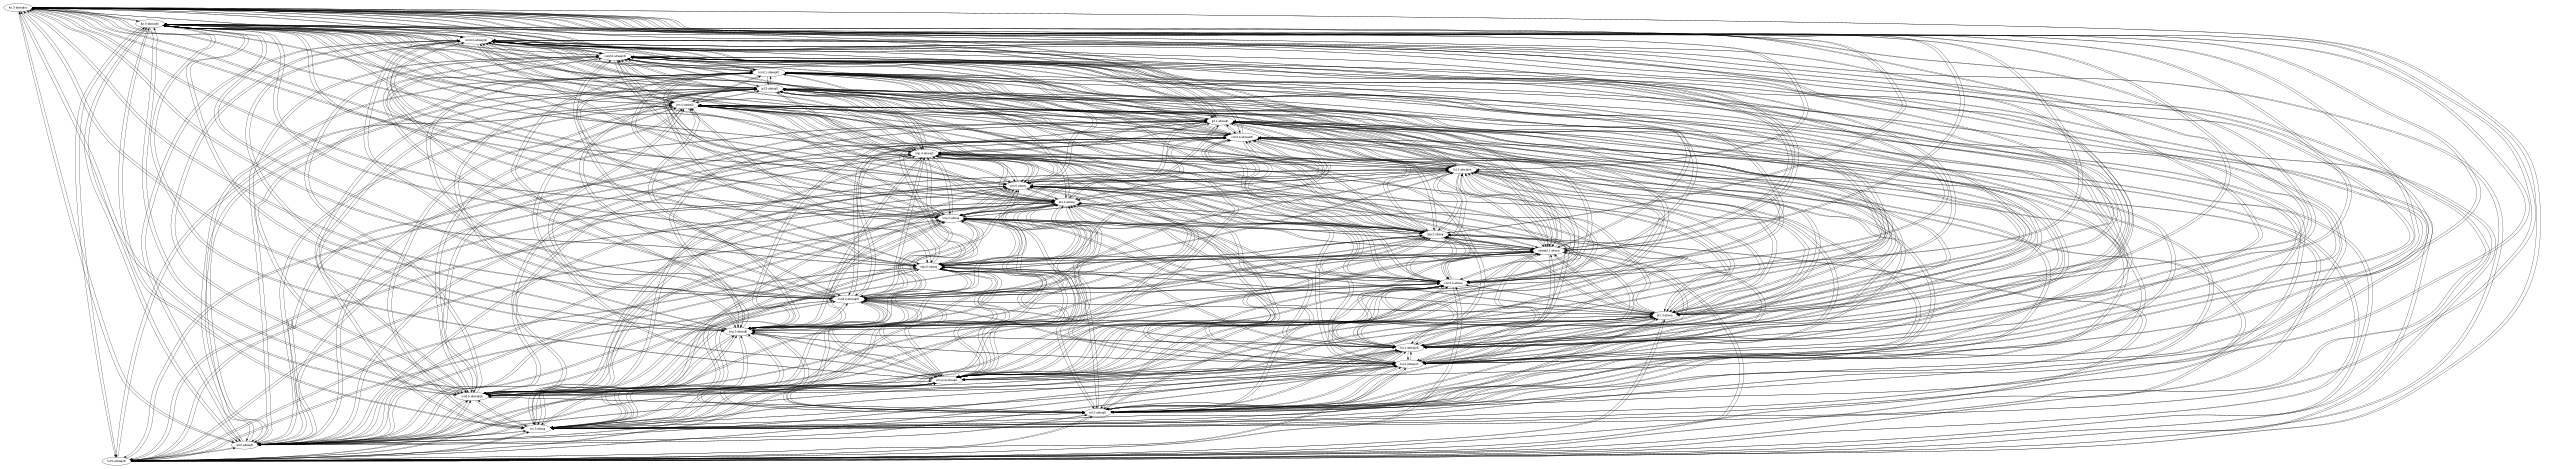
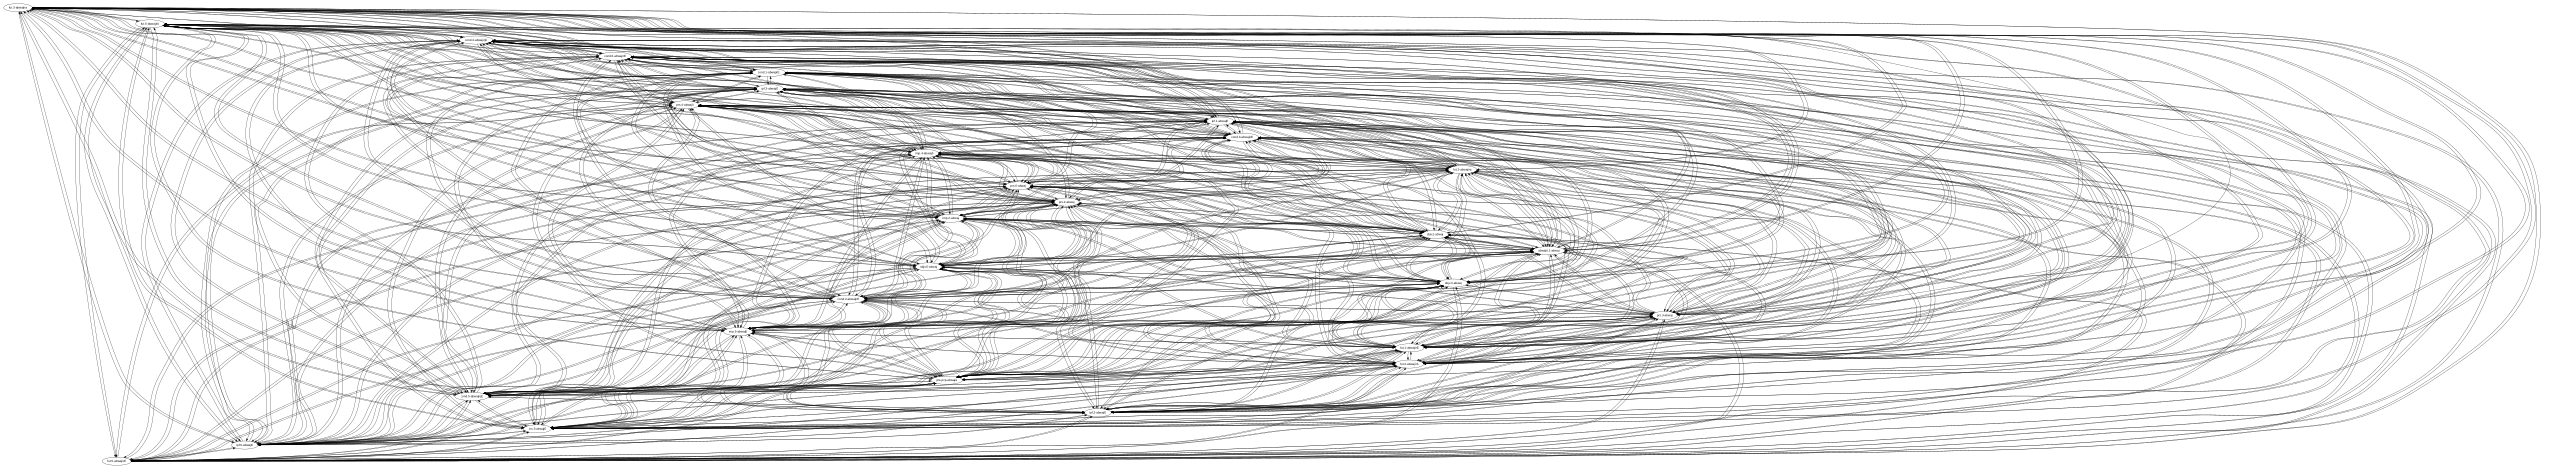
edge "fut.6-abwajirô" -> "prs.3-abwaj": removed
node "cond.3-abwaj": label "cond.3-abwaj" -> "sbjv.3-abwaj"
node "prs.5-abwaj": label "prs.5-abwaj" -> "prs.5-abwajE"
